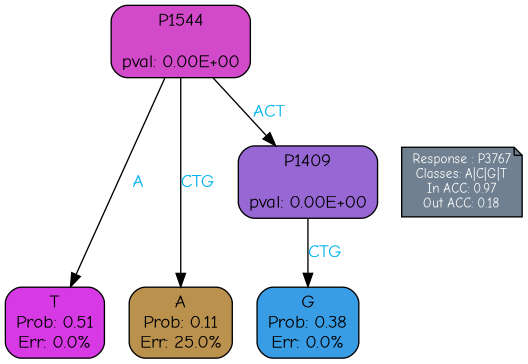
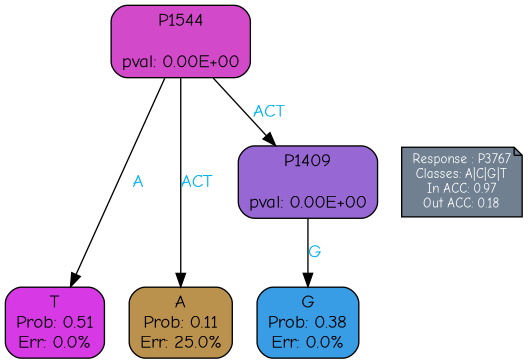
edge "P1544 pval: 0.00E+00" -> "A Prob: 0.11 Err: 25.0%": label "CTG" -> "ACT"
edge "P1409 pval: 0.00E+00" -> "G Prob: 0.38 Err: 0.0%": label "CTG" -> "G"
